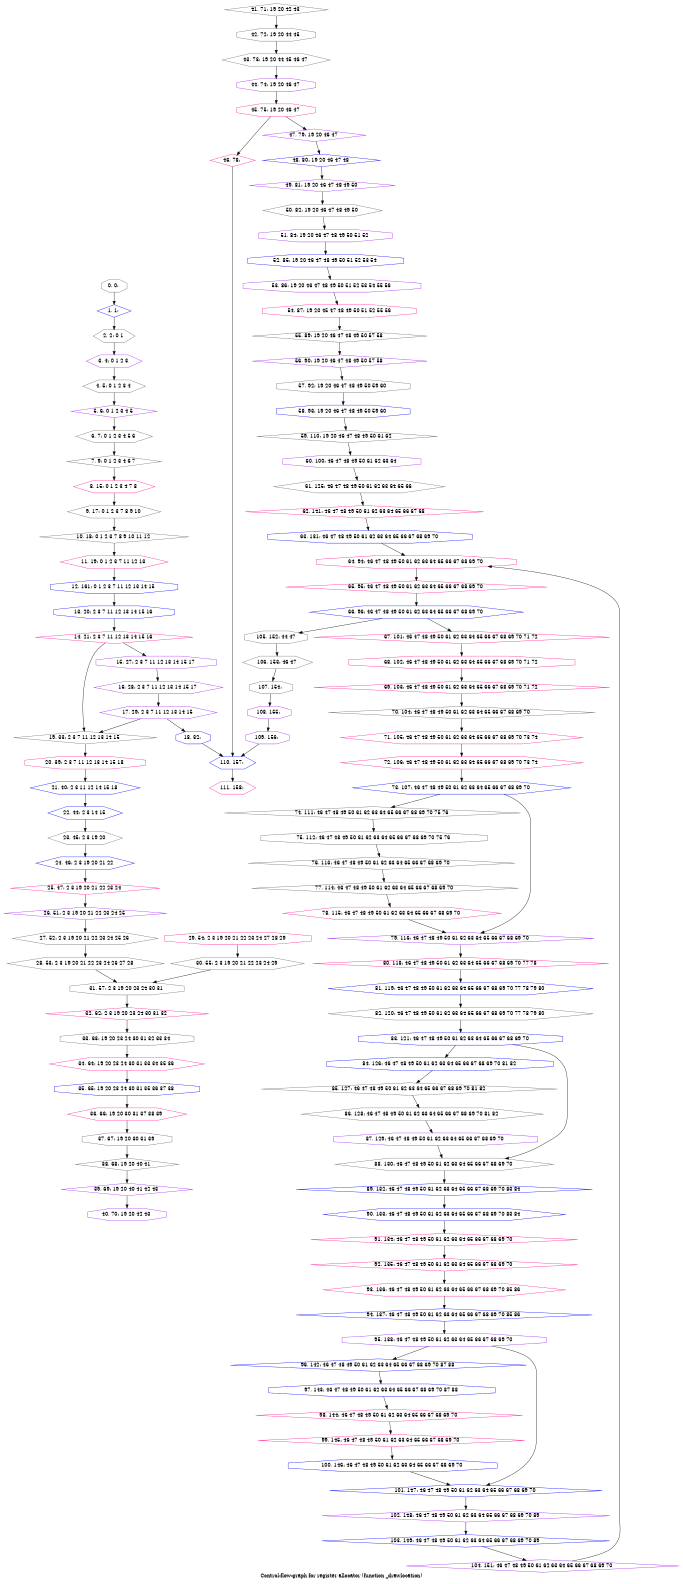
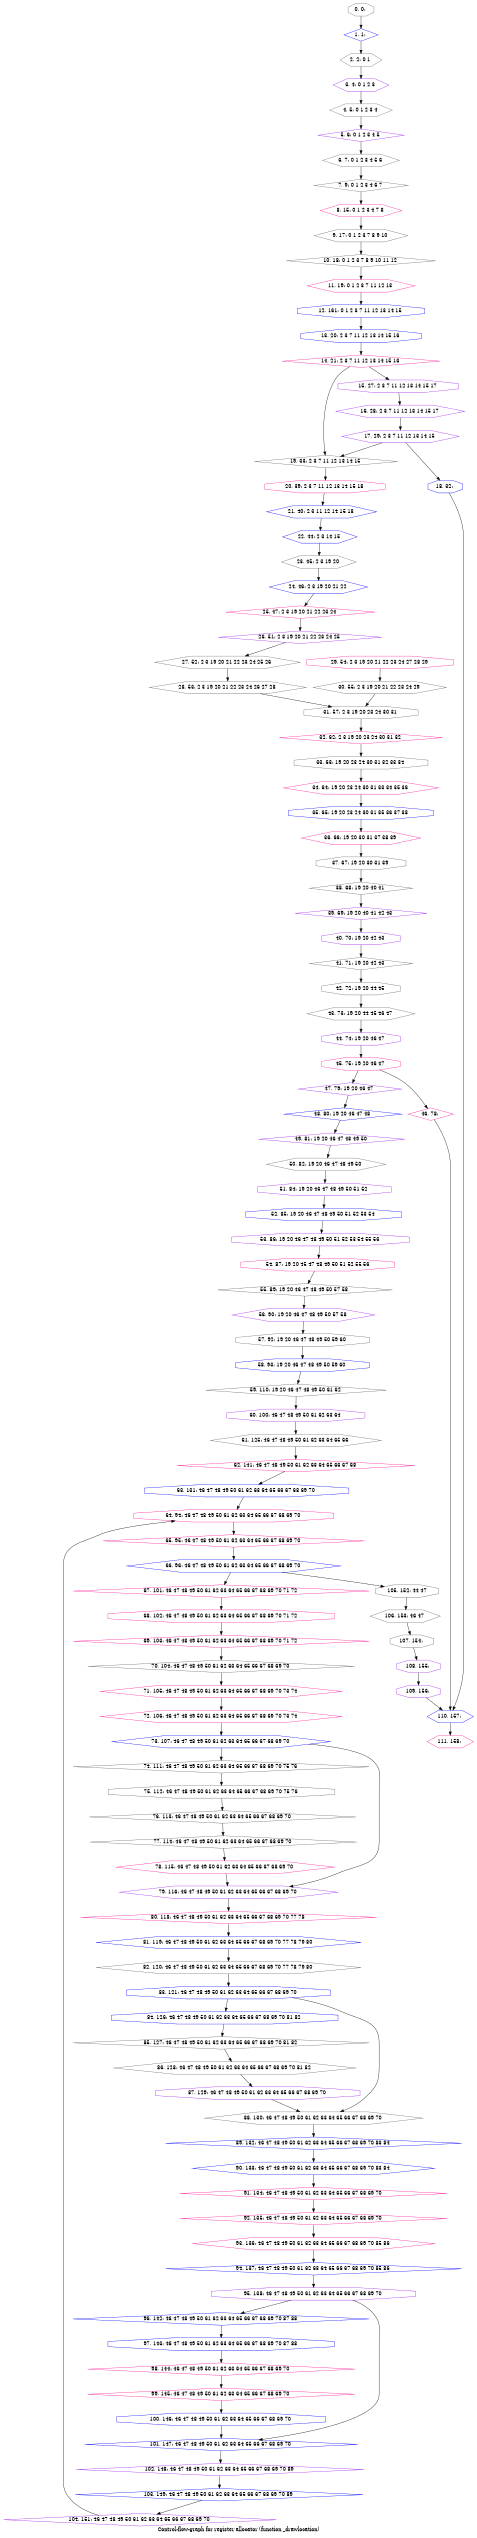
node "56, 90: 19 20 46 47 48 49 50 57 58": shape diamond -> hexagon
node "79, 116: 46 47 48 49 50 61 62 63 64 65 66 67 68 69 70": shape diamond -> hexagon
edge "40, 70: 19 20 42 43" -> "41, 71: 19 20 42 43": added
